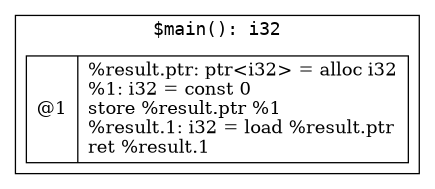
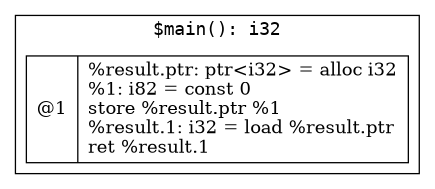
node "@1": text "%1: i32 = const 0" -> "%1: i82 = const 0"
